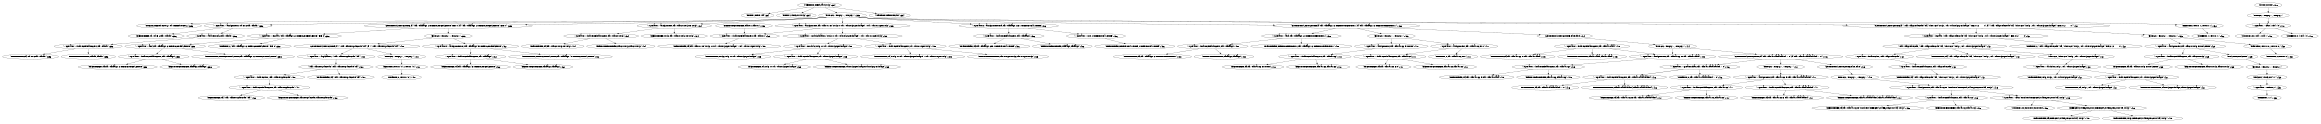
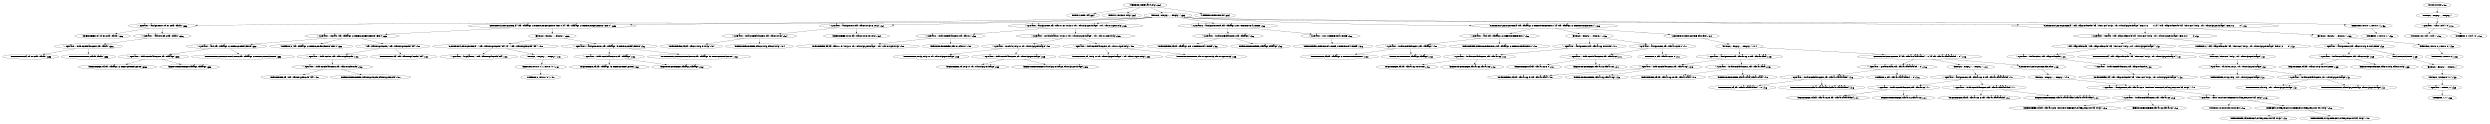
node "(LOCAL,TIFFDirectory* td: TIFFDirectory)": removed
edge "(FIELD_IDENTIFIER,tif_row,tif_row)" -> "(<operator>.indirectFieldAccess,tif->tif_row)": reversed
edge "(<operator>.indirectFieldAccess,tif->tif_rawdata)" -> "(<operator>.assignment,tif->tif_rawcp = tif->tif_rawdata)": reversed
edge "(<operator>.logicalNot,!(*tif->tif_setupdecode)(tif))" -> "(*tif->tif_setupdecode,(*tif->tif_setupdecode)(tif))": now "(<operator>.equals,(tif->tif_flags & TIFF_CODERSETUP) == 0)" -> "(*tif->tif_setupdecode,(*tif->tif_setupdecode)(tif))"
